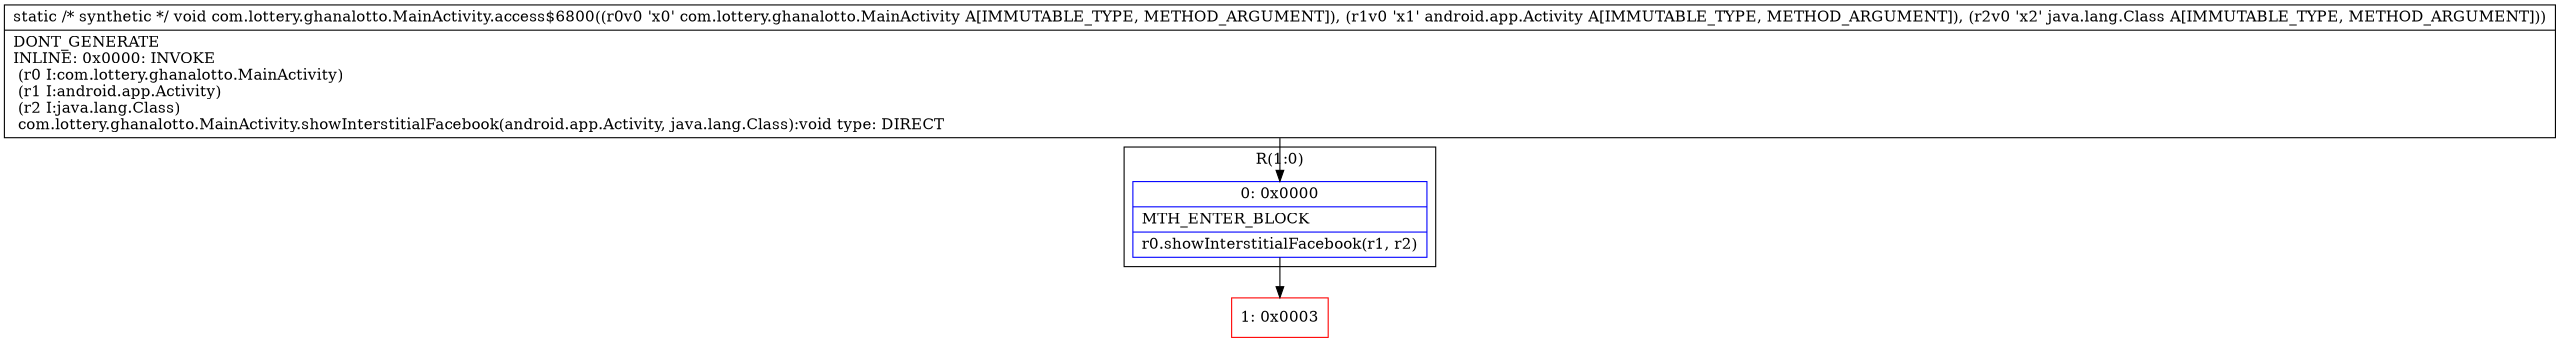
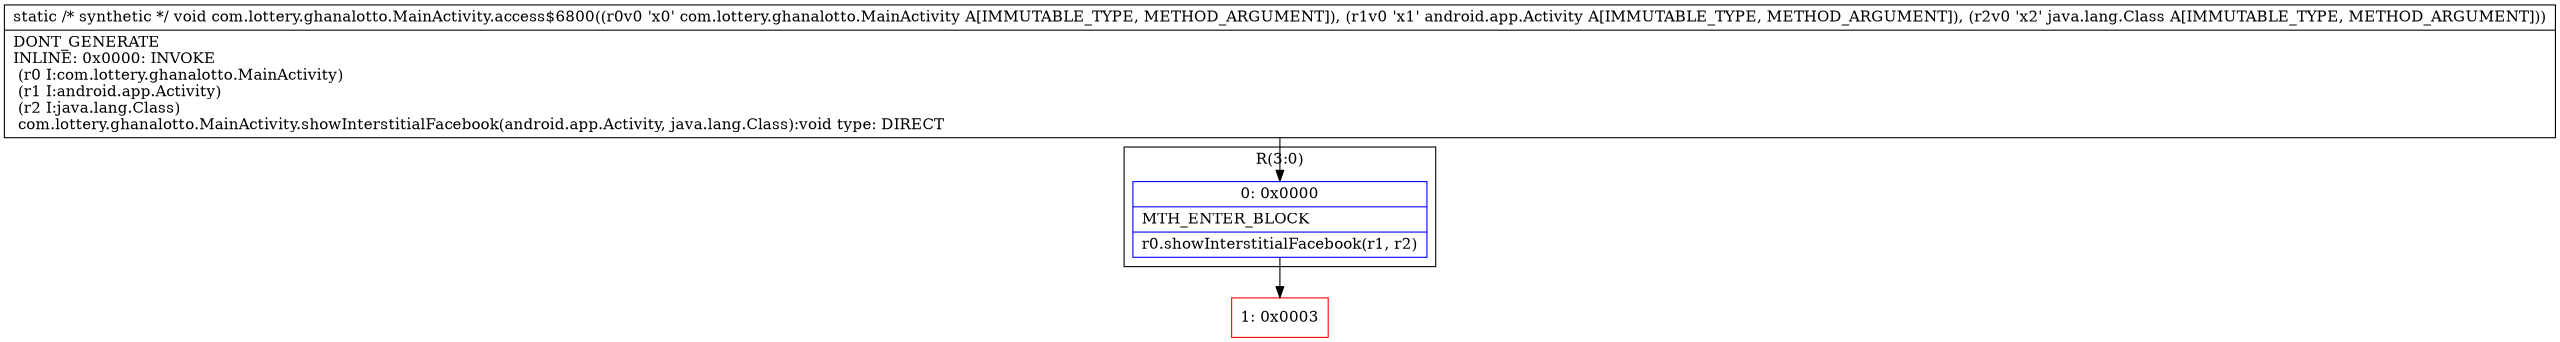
cluster "R(1:0)": label "R(1:0)" -> "R(3:0)"
